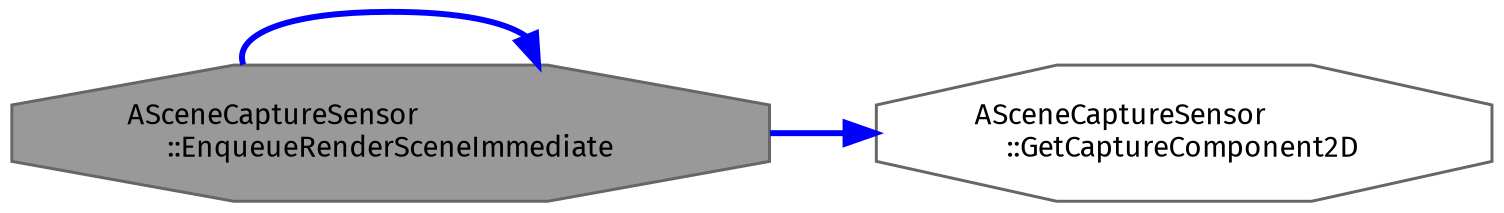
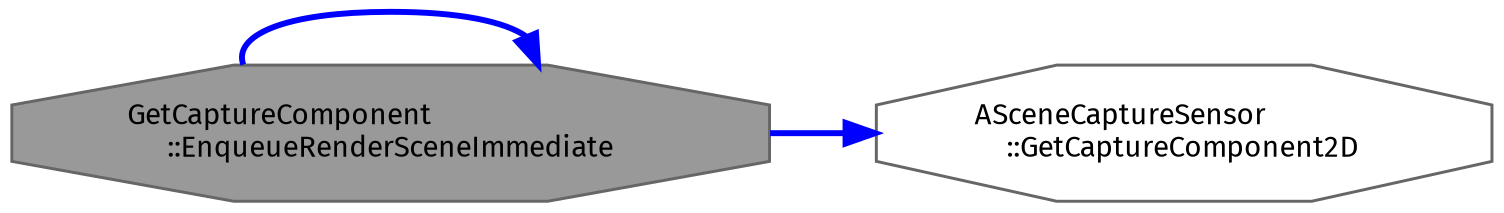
node "ASceneCaptureSensor ::EnqueueRenderSceneImmediate": label "ASceneCaptureSensor ::EnqueueRenderSceneImmediate" -> "GetCaptureComponent ::EnqueueRenderSceneImmediate"
